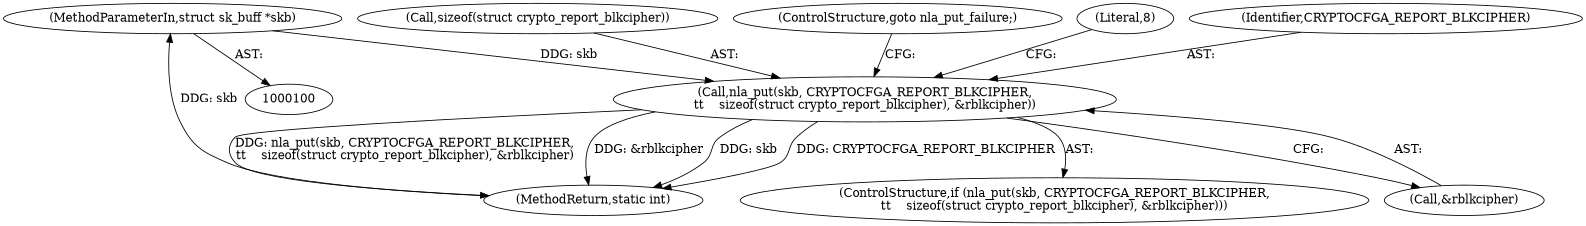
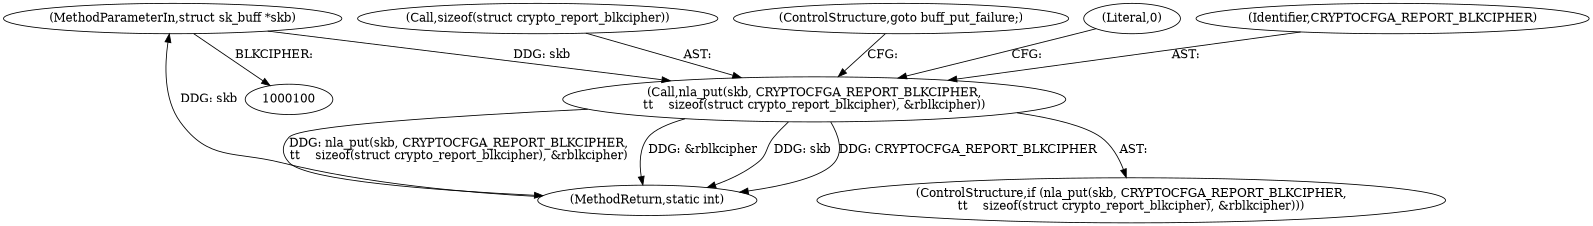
node "(ControlStructure,goto nla_put_failure;)": label "(ControlStructure,goto nla_put_failure;)" -> "(ControlStructure,goto buff_put_failure;)"
node "(Literal,8)": label "(Literal,8)" -> "(Literal,0)"
edge "(MethodParameterIn,struct sk_buff *skb)" -> "1000100": label "AST: " -> "BLKCIPHER: "
node "(Call,&rblkcipher)": removed
